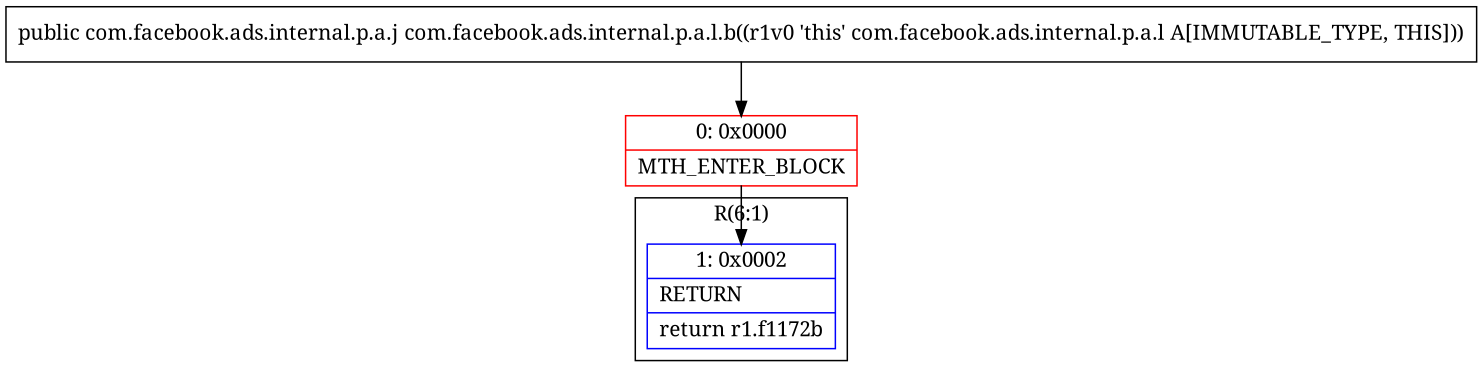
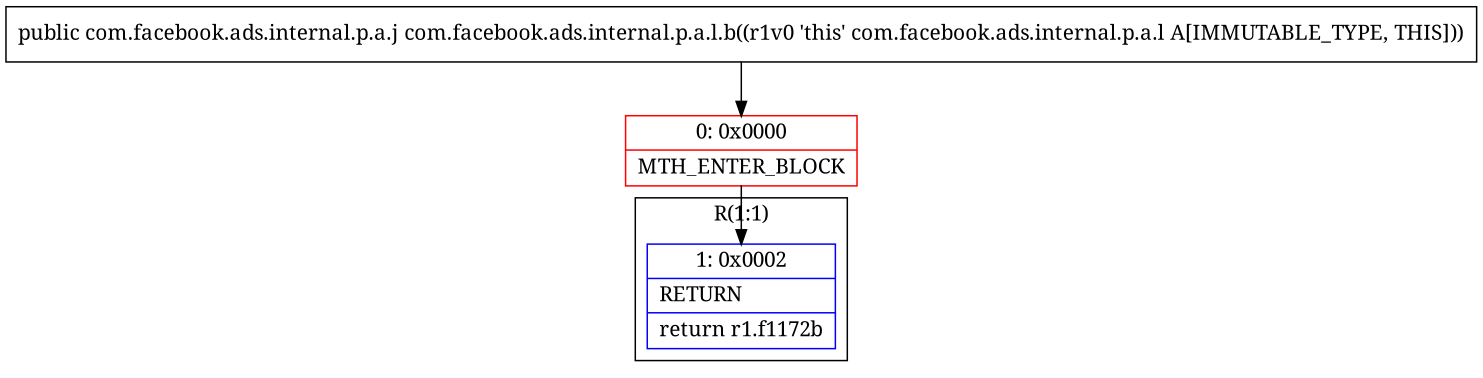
cluster "R(6:1)": label "R(6:1)" -> "R(1:1)"
